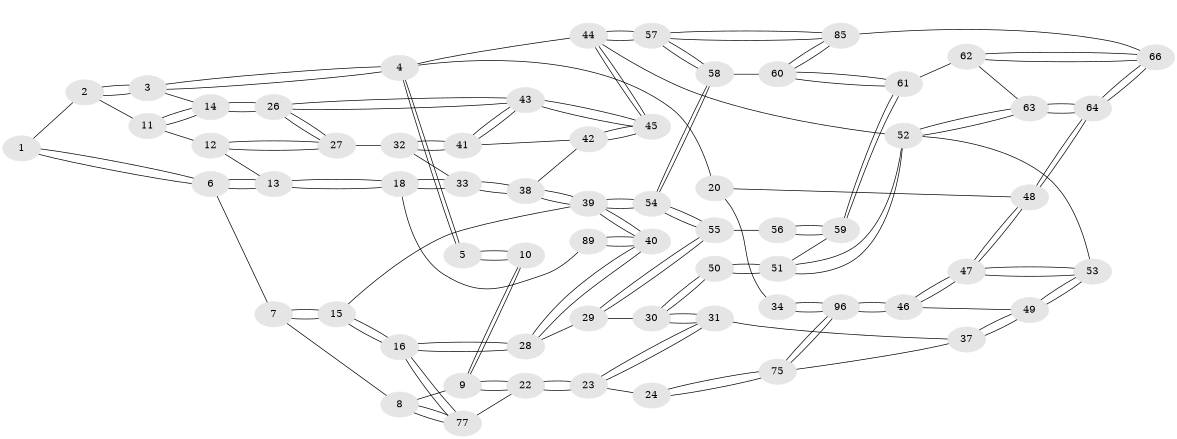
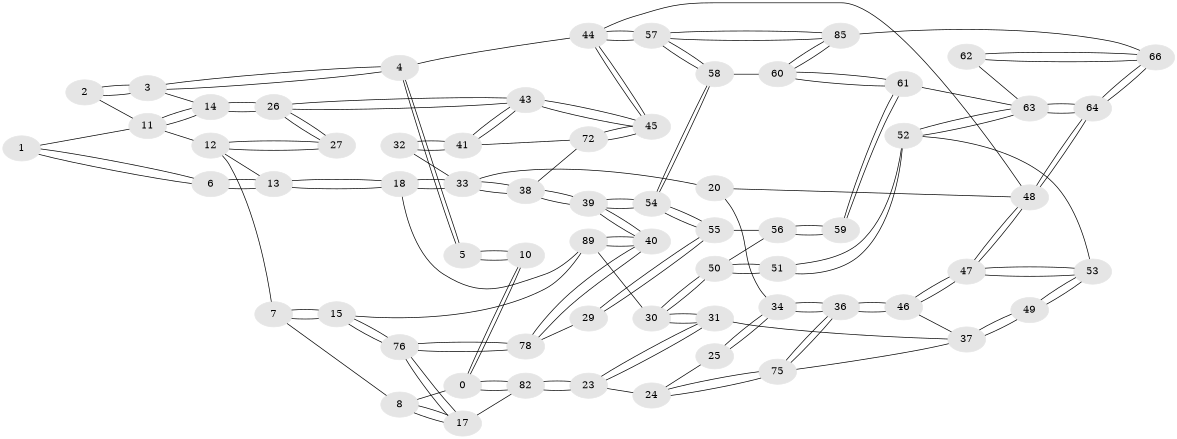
edge "62" -- "61": now "63" -- "61"
edge "4" -- "20": now "33" -- "20"
edge "44" -- "52": now "44" -- "48"
edge "2" -- "1": now "11" -- "1"
node "42": label "42" -> "72"
edge "27" -- "32": removed
edge "39" -- "15": now "89" -- "15"
edge "56" -- "50": added
edge "6" -- "7": now "12" -- "7"
edge "59" -- "51": removed
node "96": label "96" -> "36"
edge "46" -- "49": now "46" -- "37"
edge "29" -- "30": now "89" -- "30"
node "28": label "28" -> "78"
node "16": label "16" -> "76"
node "25": added
node "9": label "9" -> "0"
node "22": label "22" -> "82"
node "77": label "77" -> "17"
